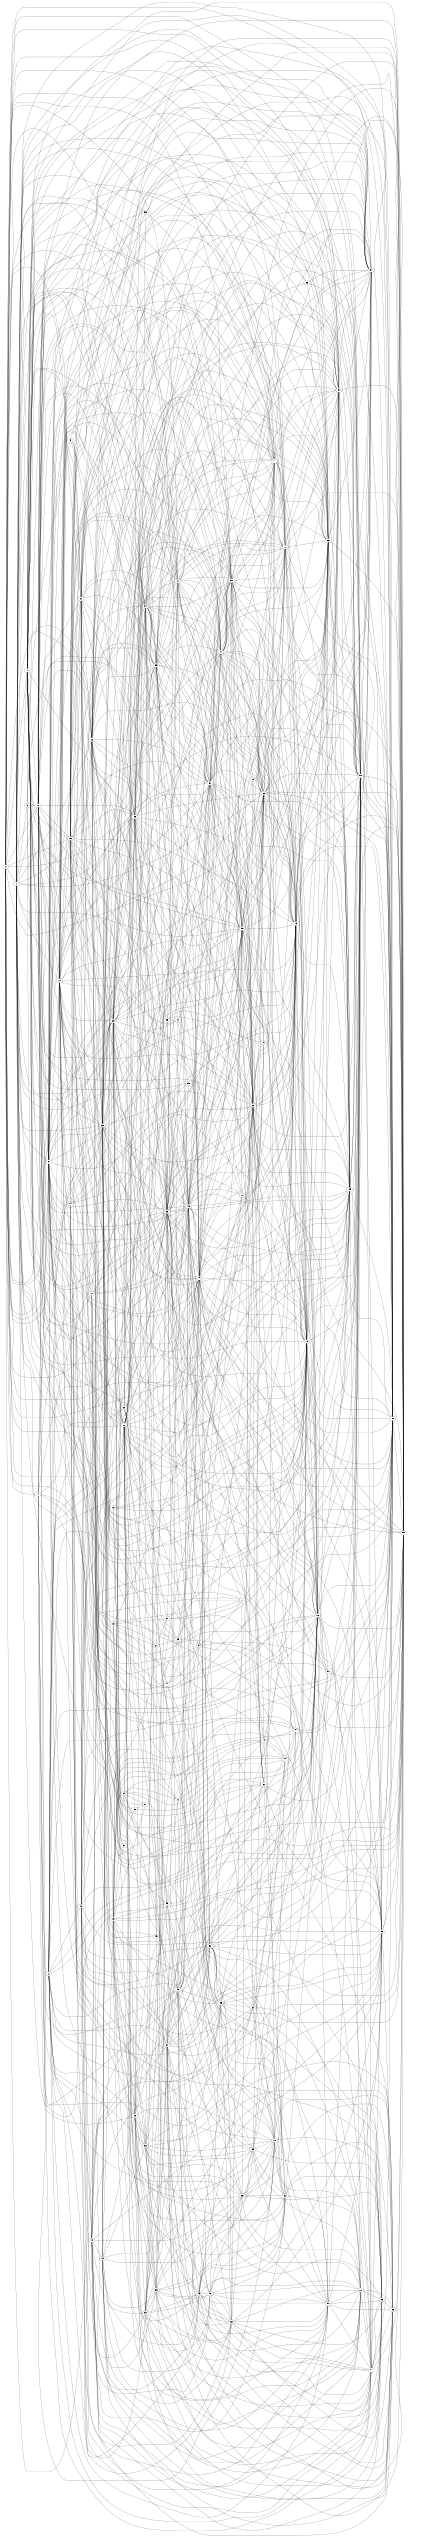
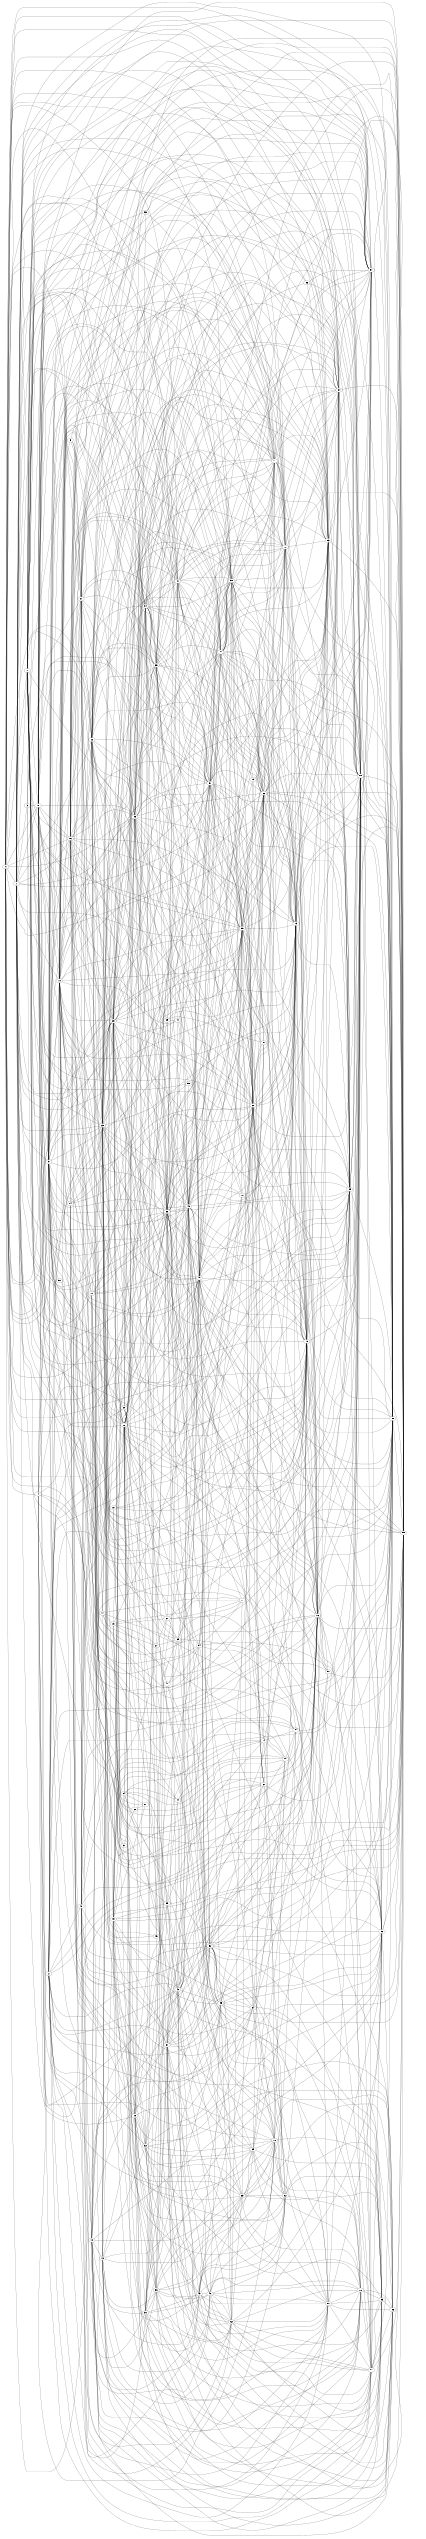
edge "10" -> "72": added
edge "1" -> "53": now "1" -> "97"
node "50": added
